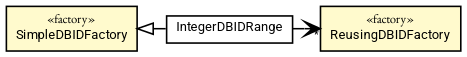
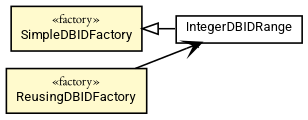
edge "IntegerDBIDRange" -> "ReusingDBIDFactory": reversed
